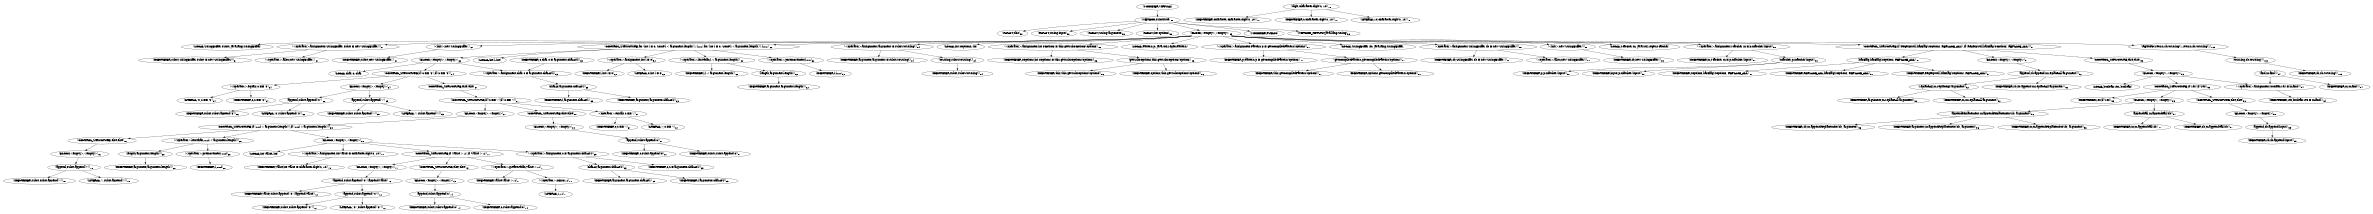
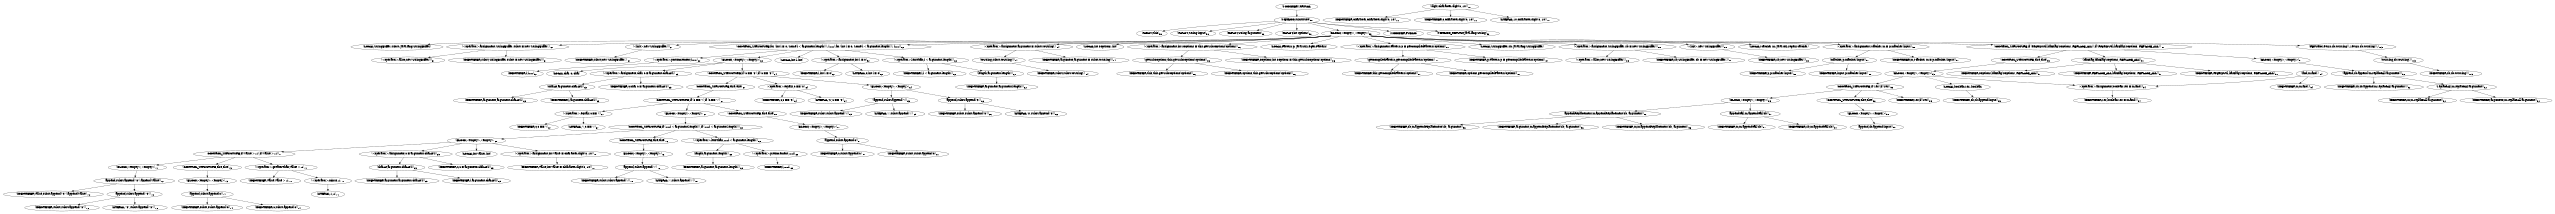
edge "(IDENTIFIER,c,char c = argument.charAt(i))" -> "(<operator>.assignment,char c = argument.charAt(i))": reversed
edge "(append,sb.append(input))" -> "(IDENTIFIER,sb,sb.append(input))": now "(LOCAL,boolean res: boolean)" -> "(IDENTIFIER,sb,sb.append(input))"
